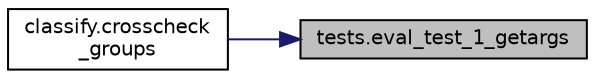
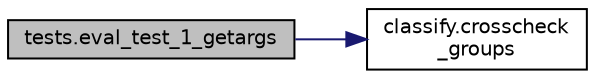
edge "classify.crosscheck _groups" -> "tests.eval_test_1_getargs": reversed
